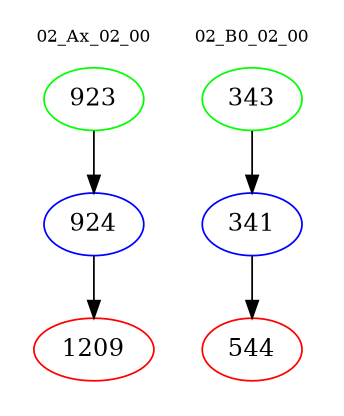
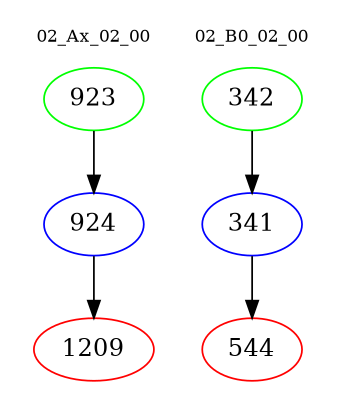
node "343": label "343" -> "342"
